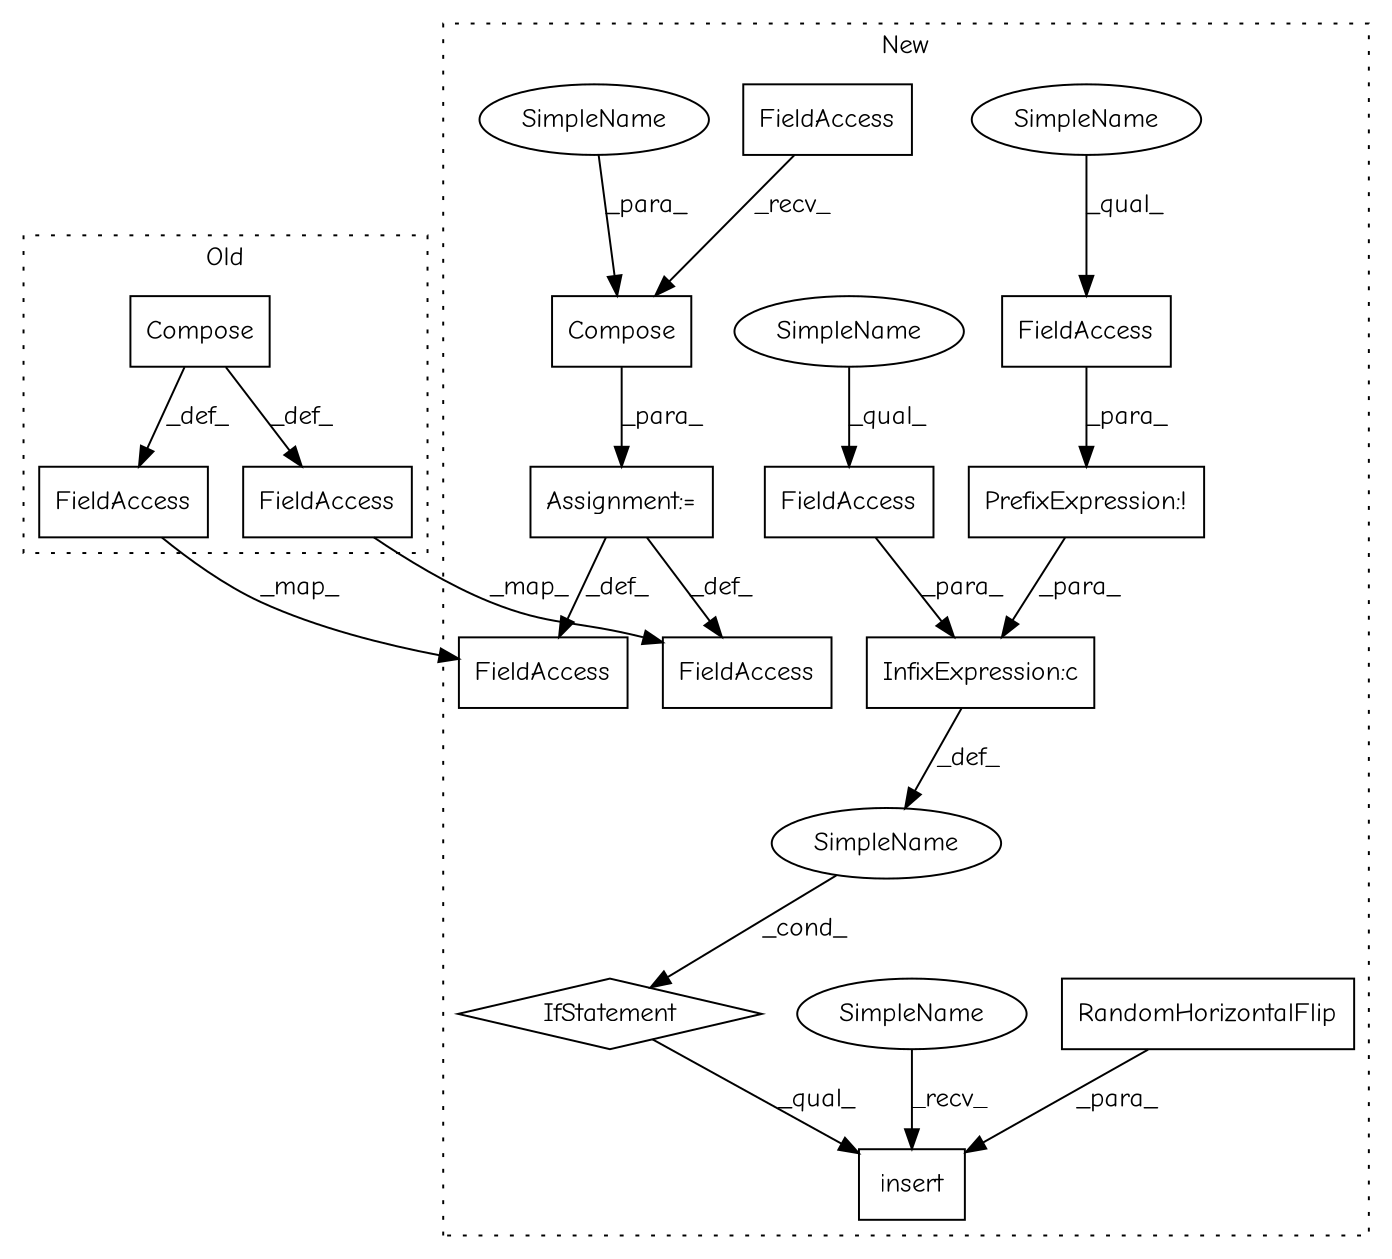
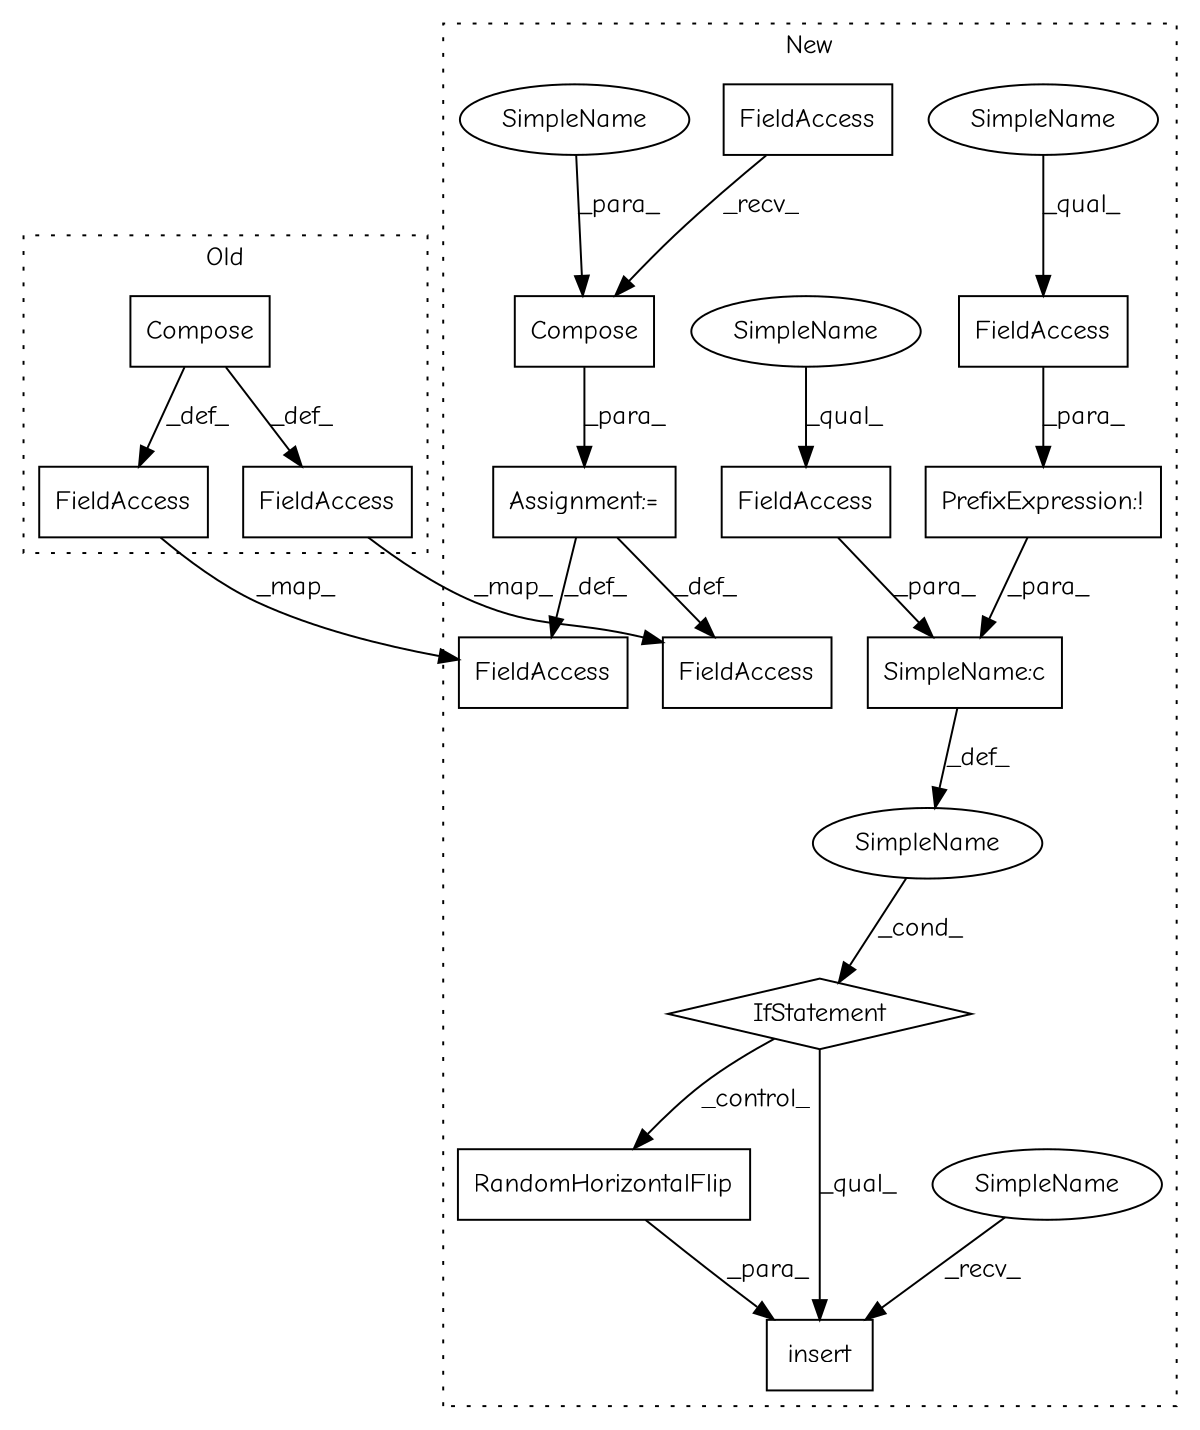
node "InfixExpression:c": label "InfixExpression:c" -> "SimpleName:c"
edge "IfStatement" -> "RandomHorizontalFlip": added, label "_control_"
